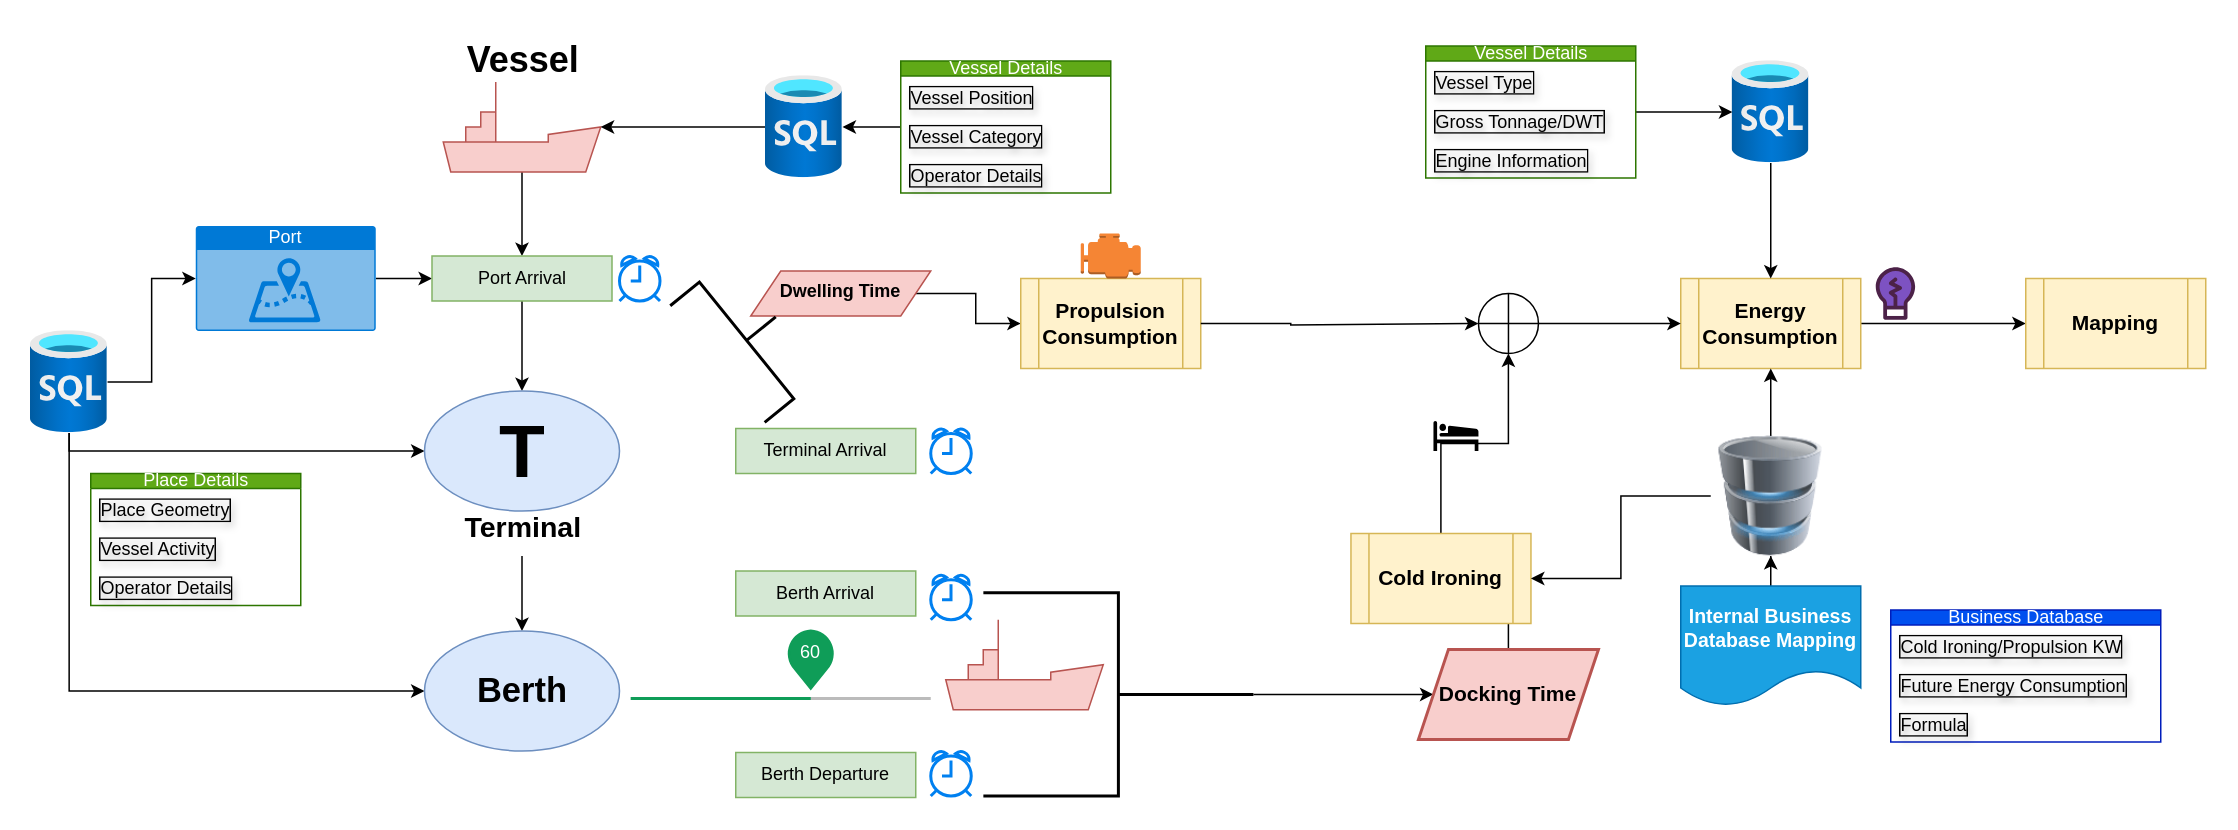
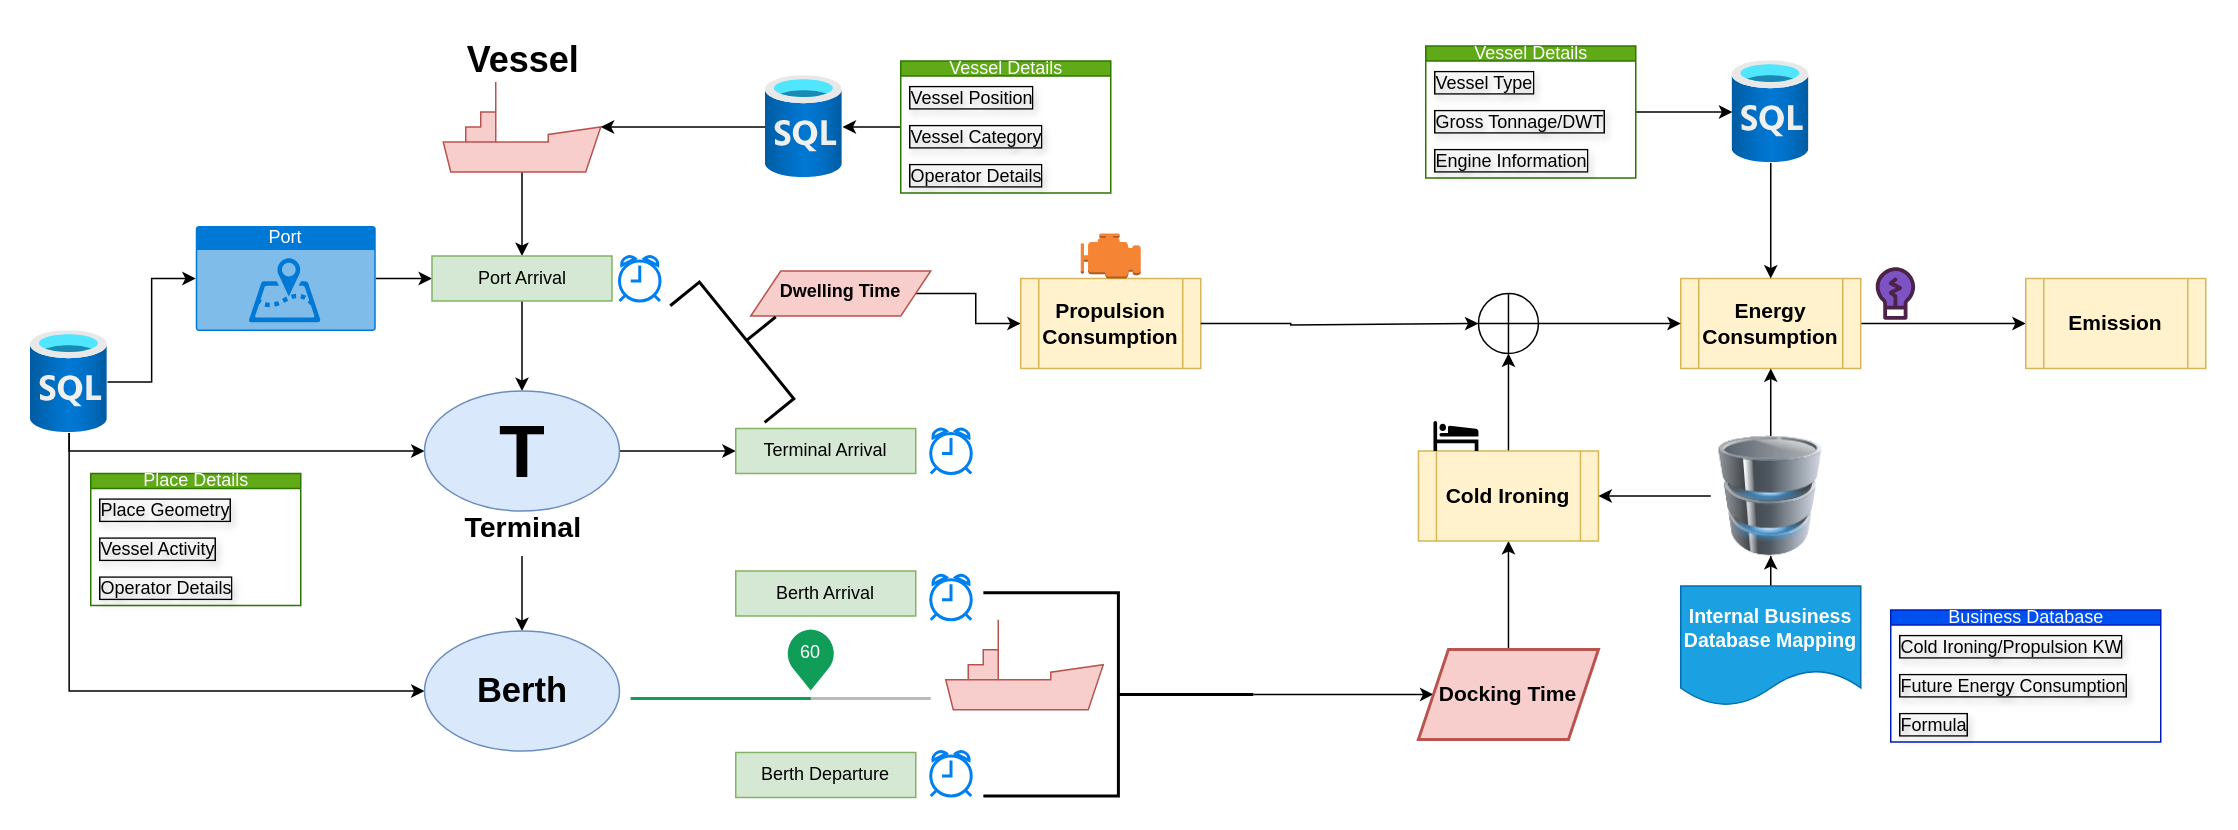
node "Mapping": label "Mapping" -> "Emission"
edge "T" -> "Terminal Arrival": added
node "Cold Ironing": moved (1441, 578) -> (1508, 496)
